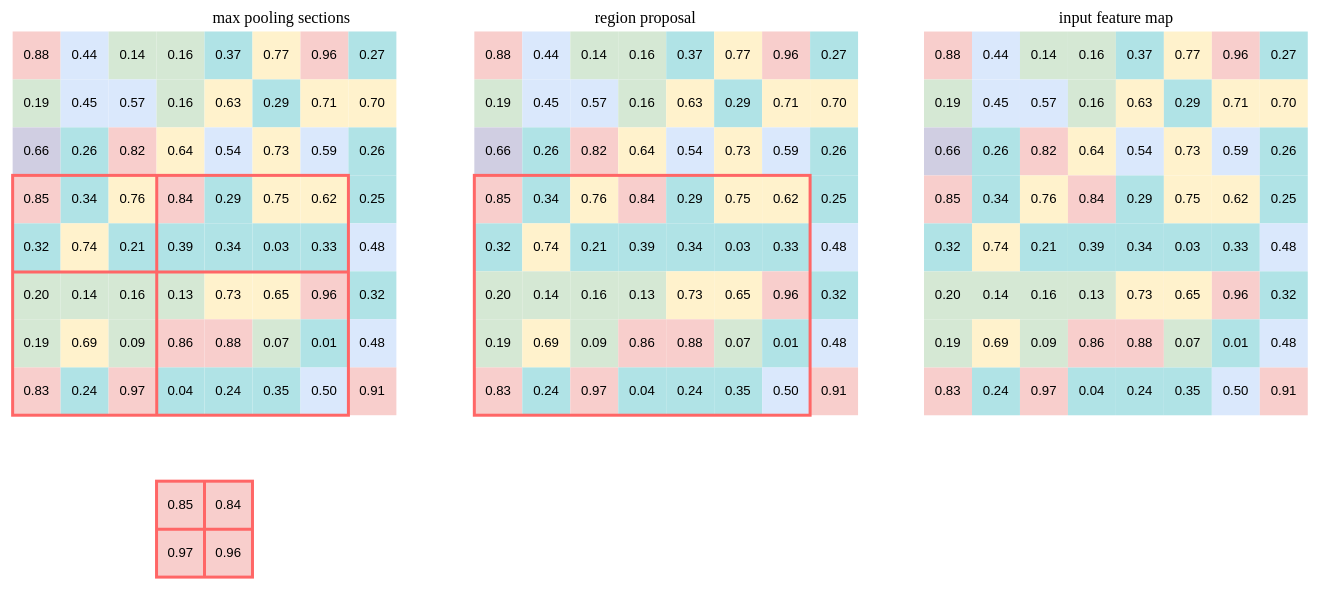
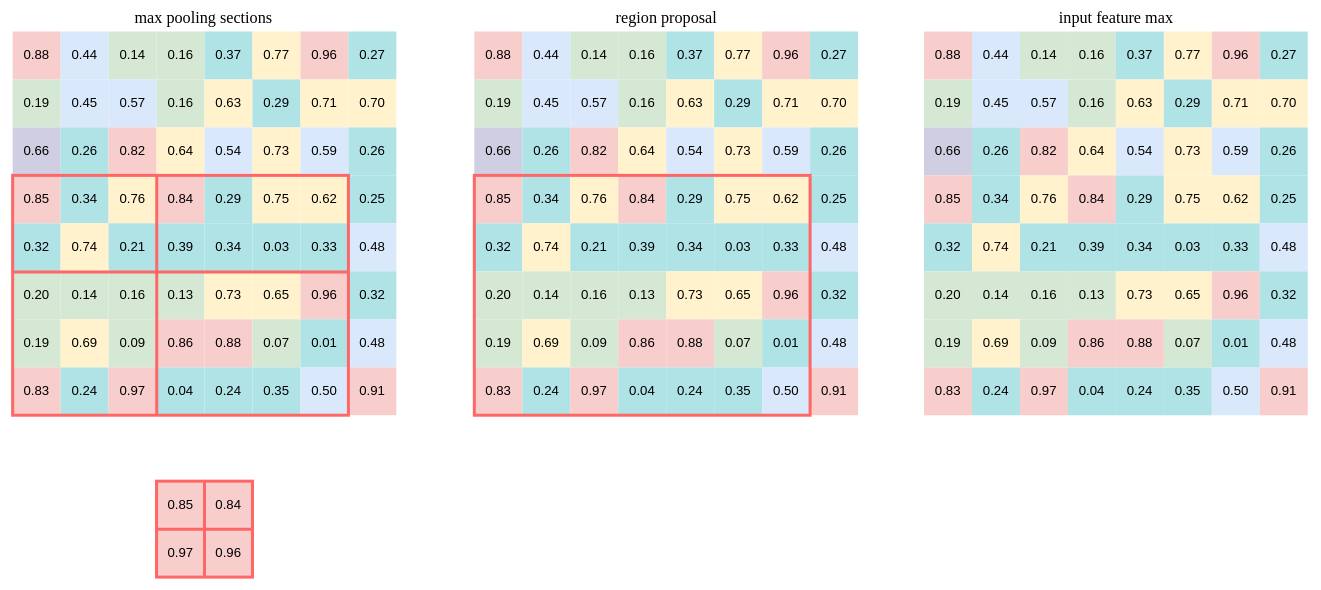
node "max pooling sections": moved (281, 18) -> (203, 18)
node "region proposal": moved (645, 18) -> (666, 18)
node "input feature map": label "input feature map" -> "input feature max"
